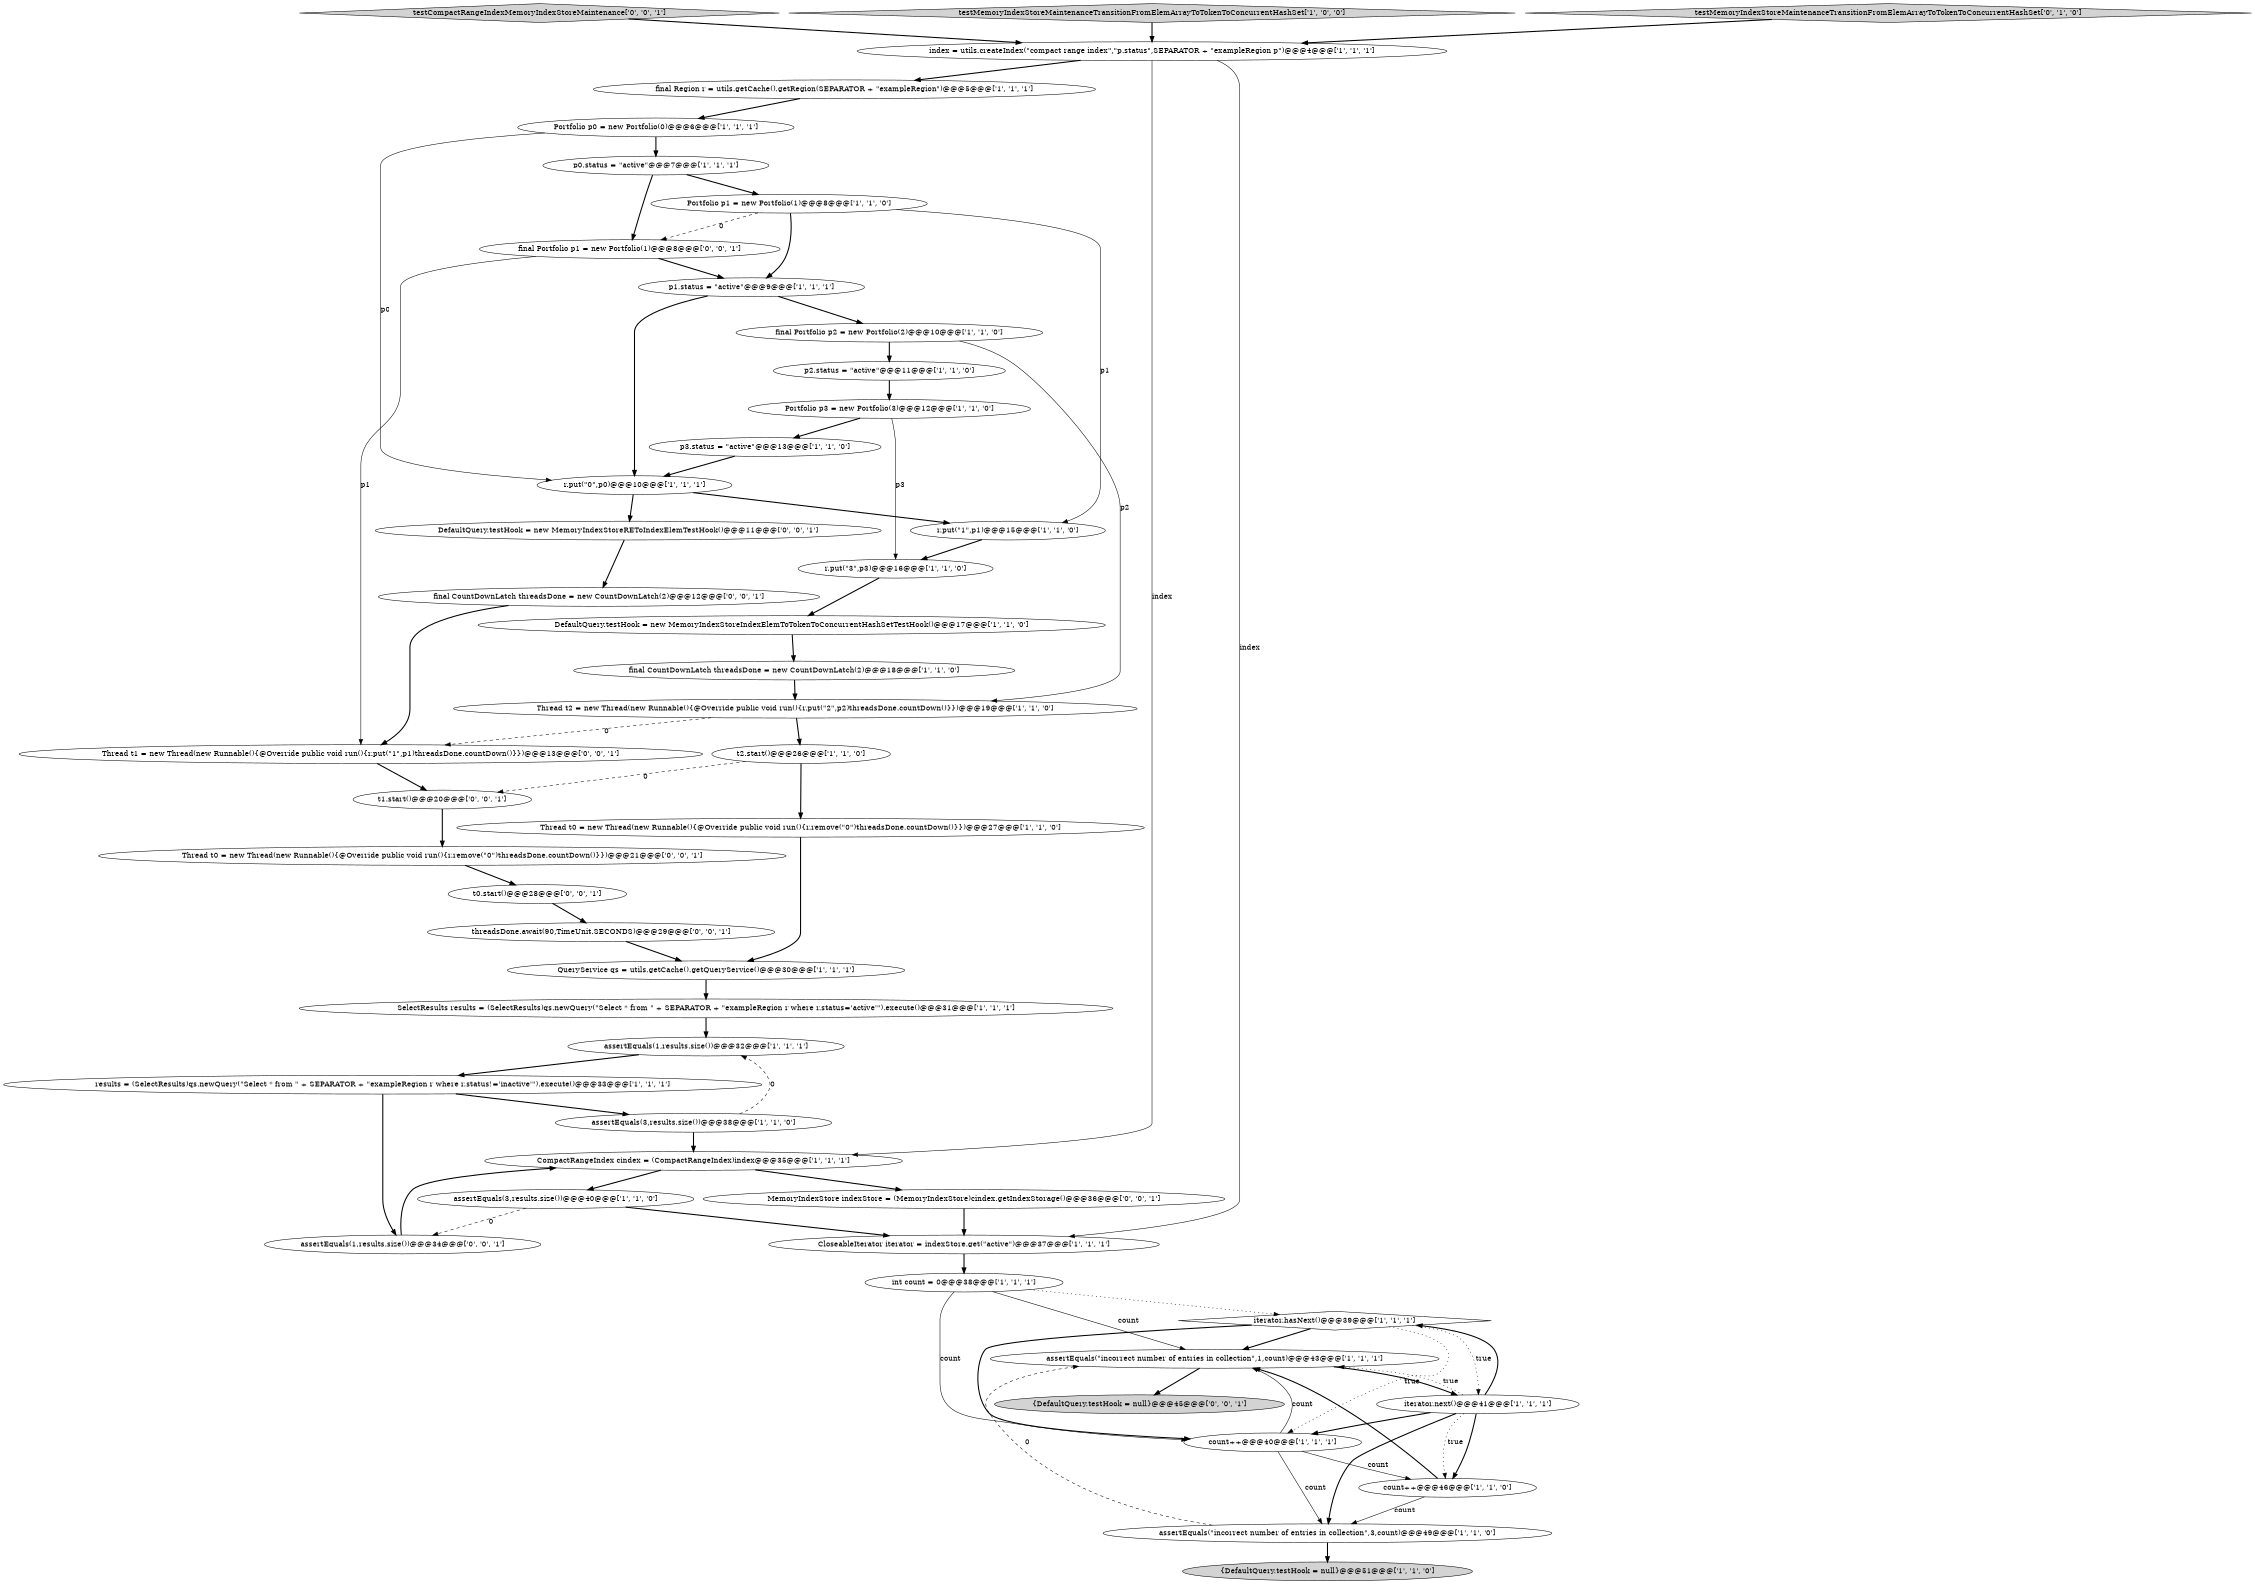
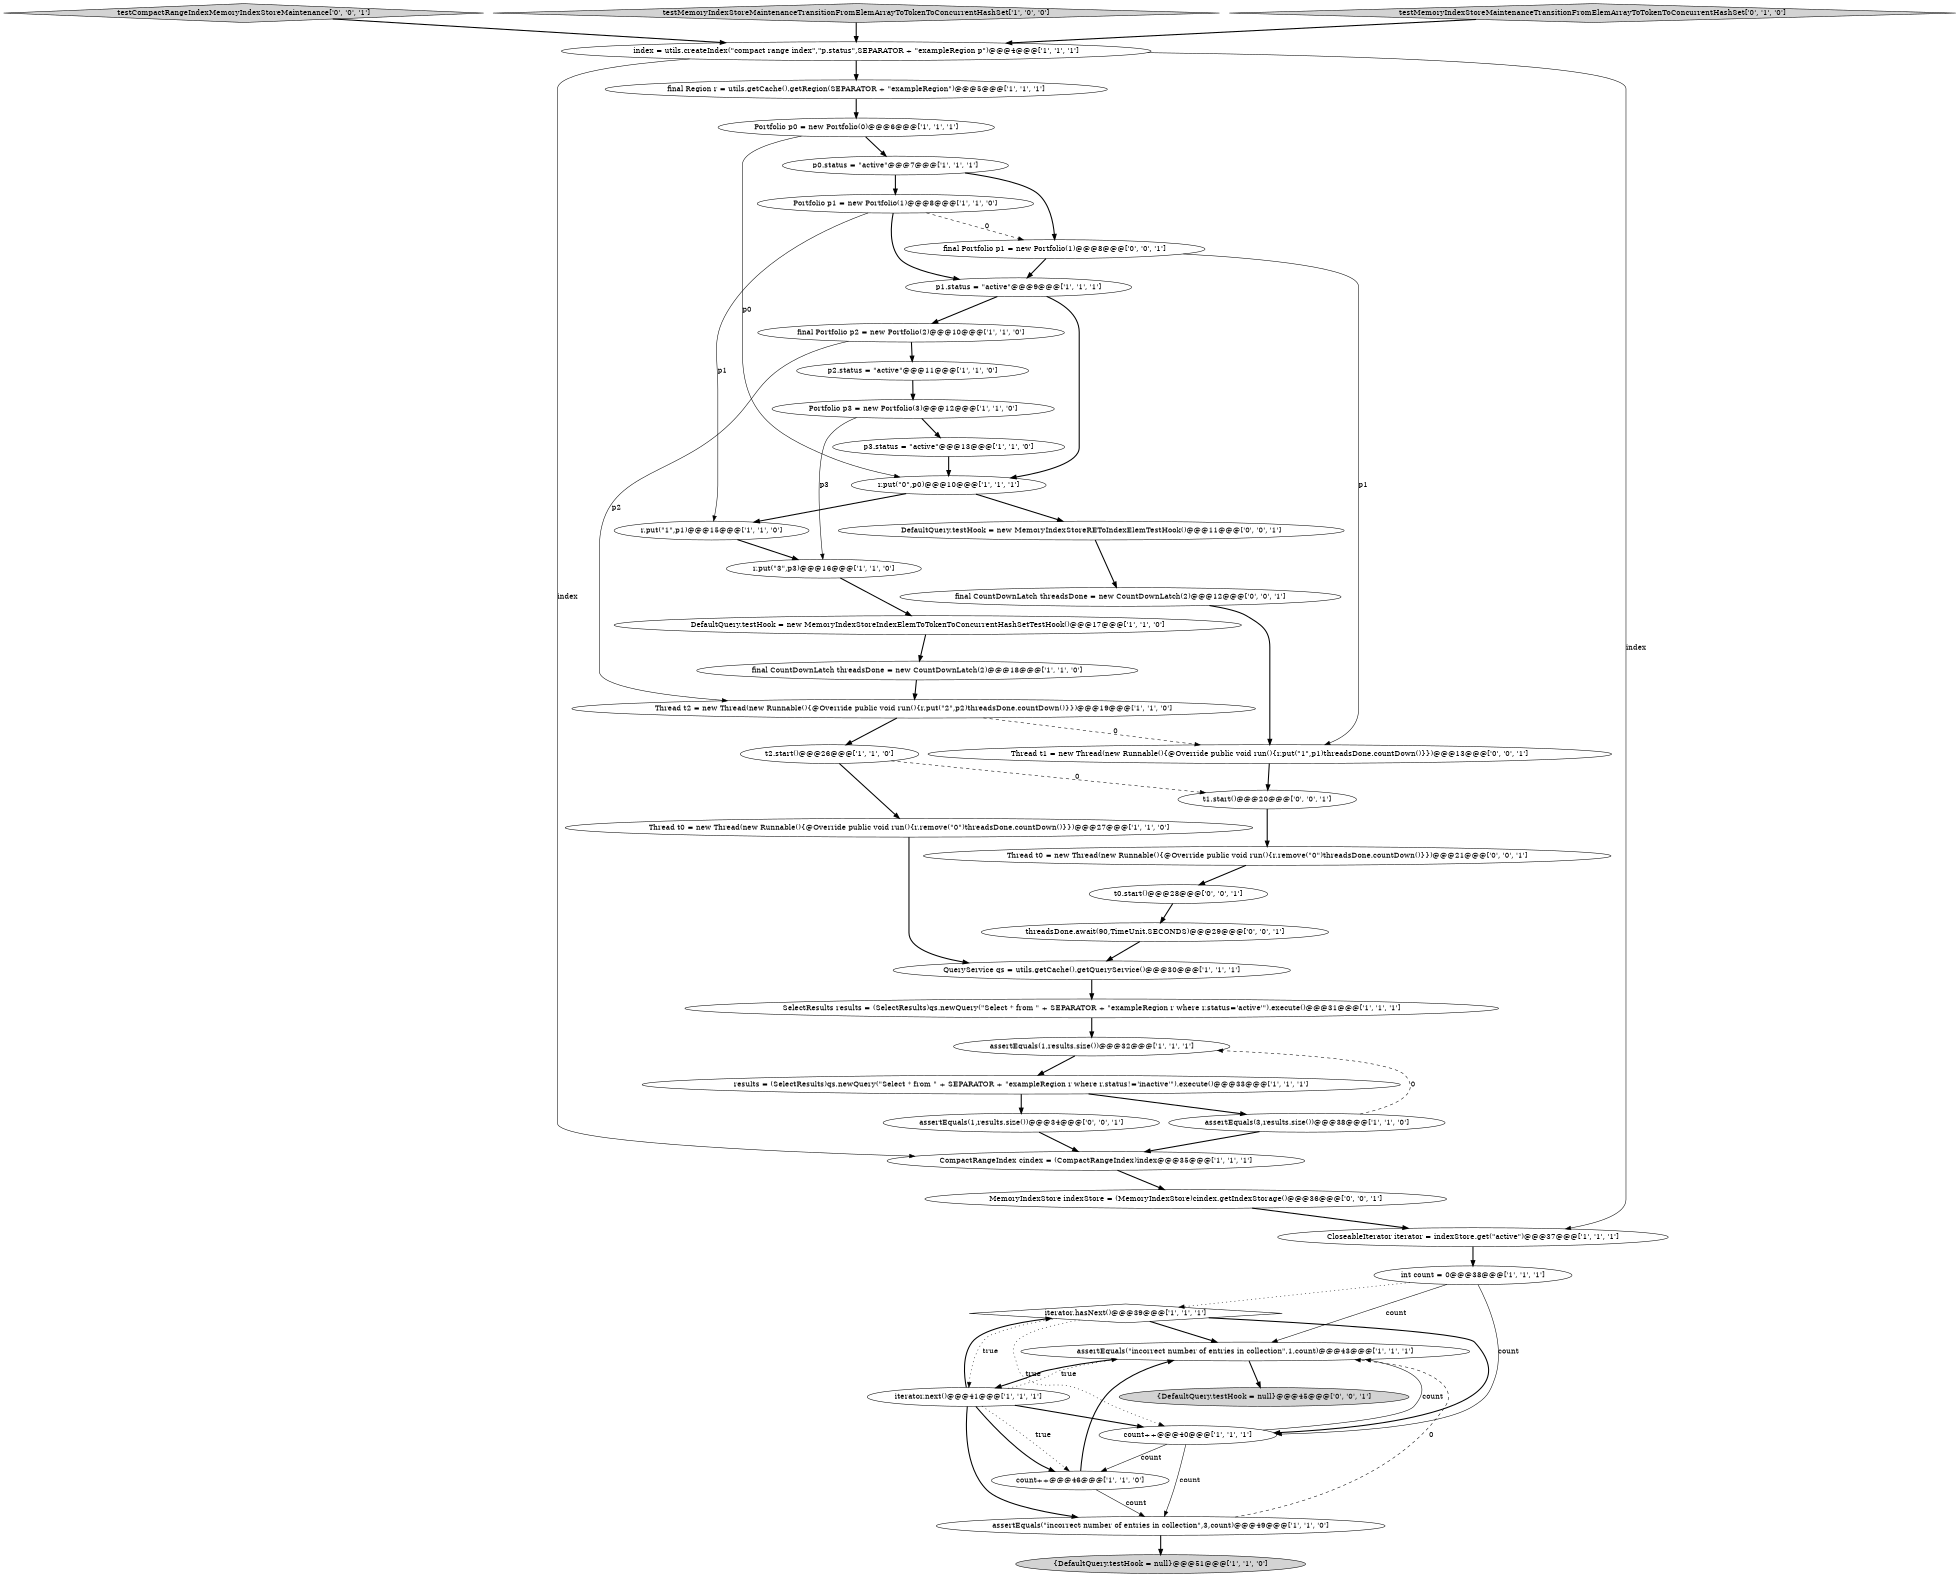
node "assertEquals(3,results.size())@@@40@@@['1', '1', '0']": removed
